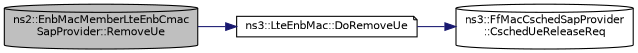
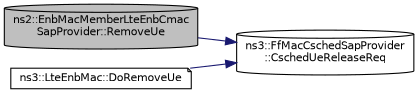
edge "ns2::EnbMacMemberLteEnbCmac SapProvider::RemoveUe" -> "ns3::LteEnbMac::DoRemoveUe": now "ns2::EnbMacMemberLteEnbCmac SapProvider::RemoveUe" -> "ns3::FfMacCschedSapProvider ::CschedUeReleaseReq"
